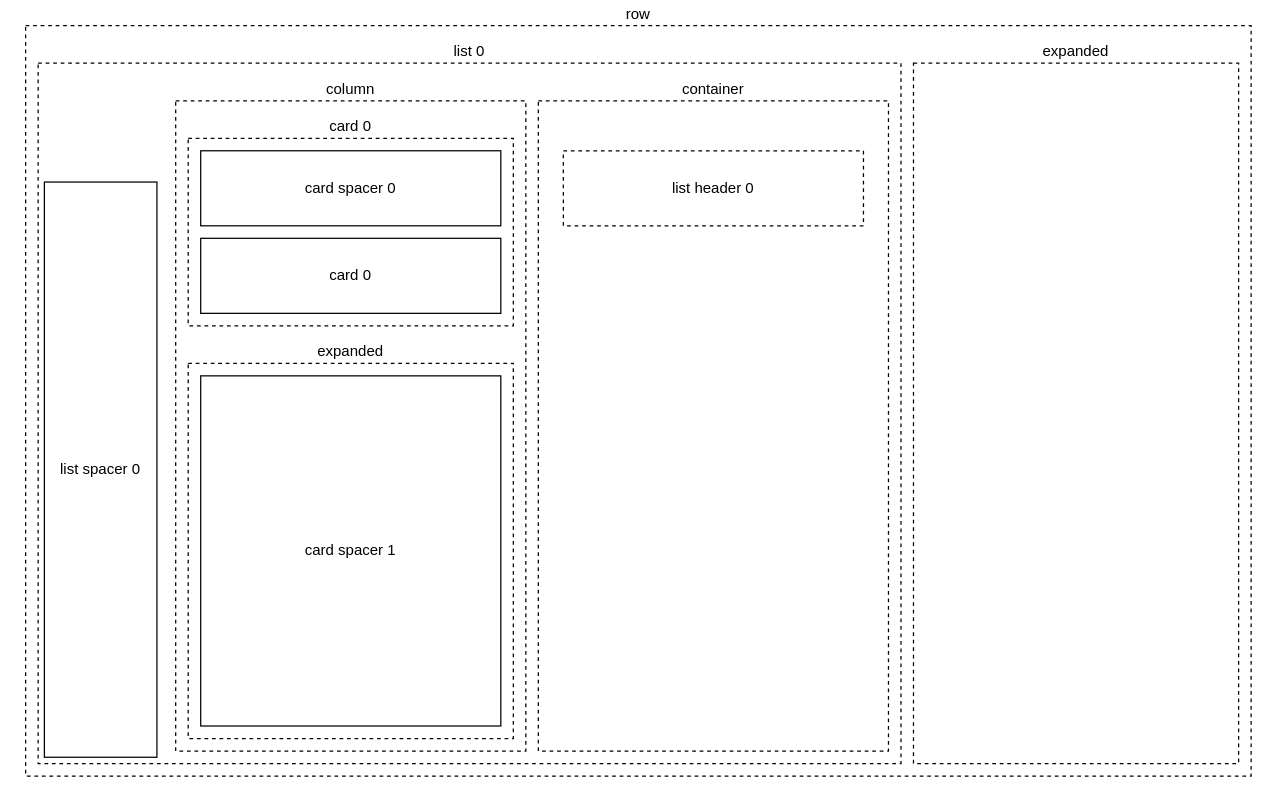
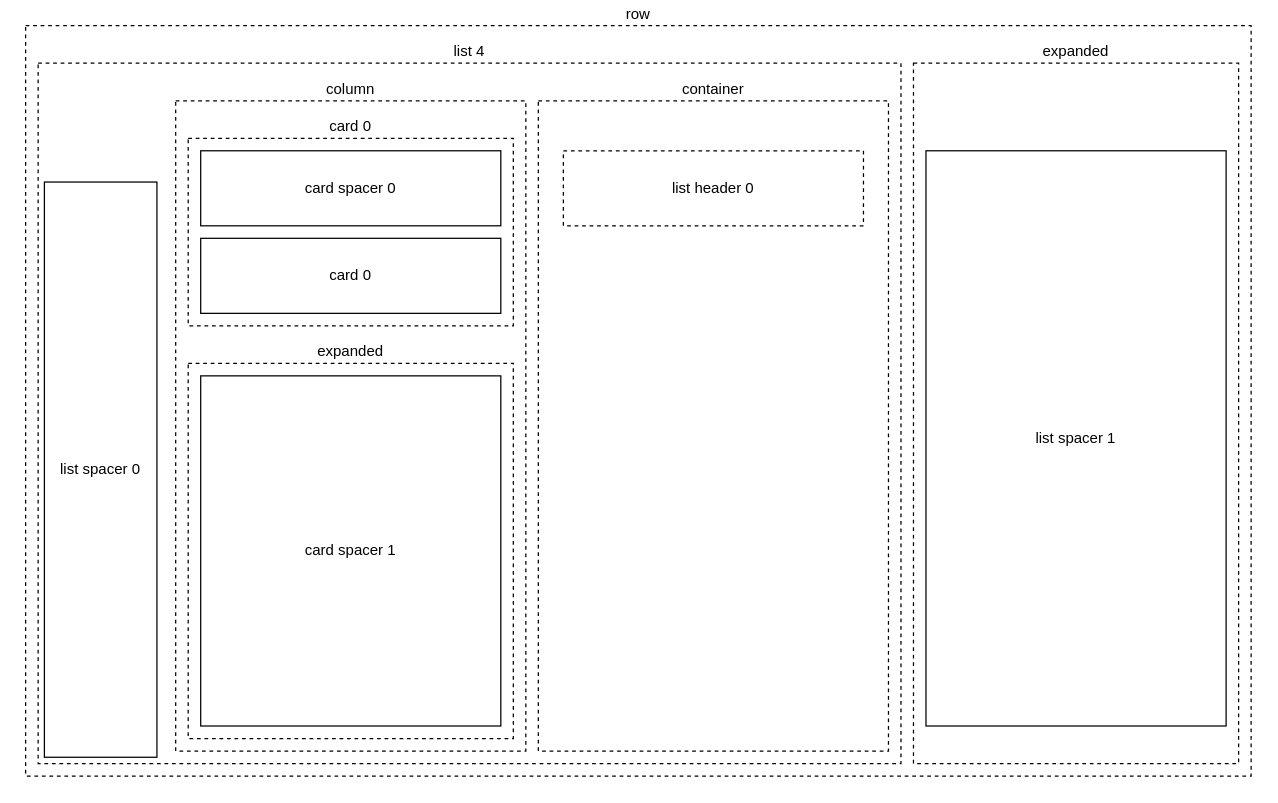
node "list 0": label "list 0" -> "list 4"
node "list spacer 1": added
